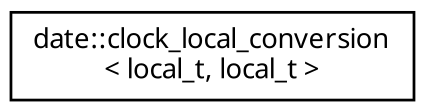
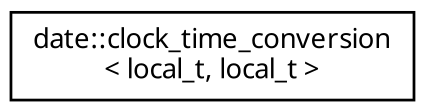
node "date::clock_local_conversion < local_t, local_t >": label "date::clock_local_conversion < local_t, local_t >" -> "date::clock_time_conversion < local_t, local_t >"
